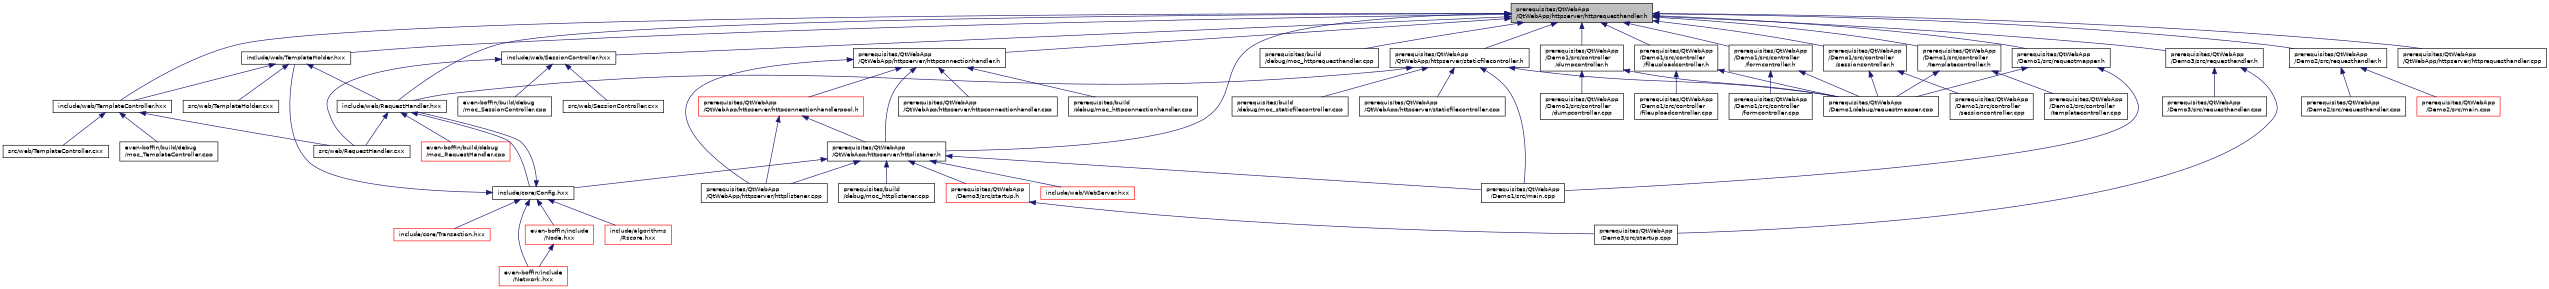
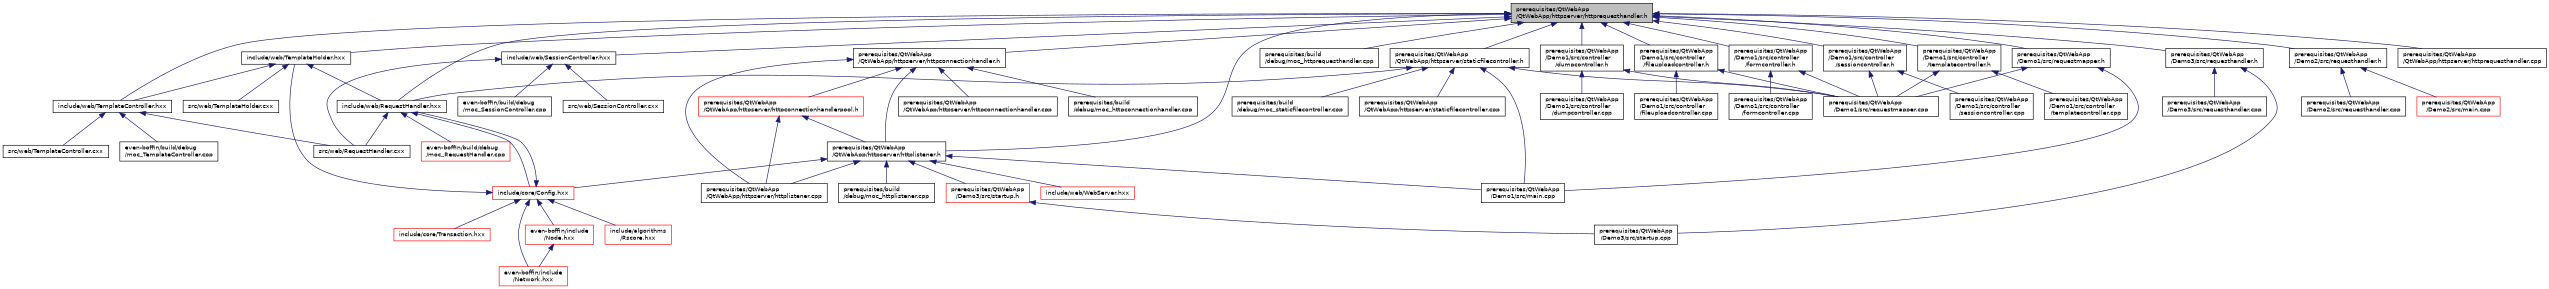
node "prerequisites/QtWebApp /Demo1/debug/requestmapper.cpp": label "prerequisites/QtWebApp /Demo1/debug/requestmapper.cpp" -> "prerequisites/QtWebApp /Demo1/src/requestmapper.cpp"
node "include/core/Config.hxx": color black -> red
